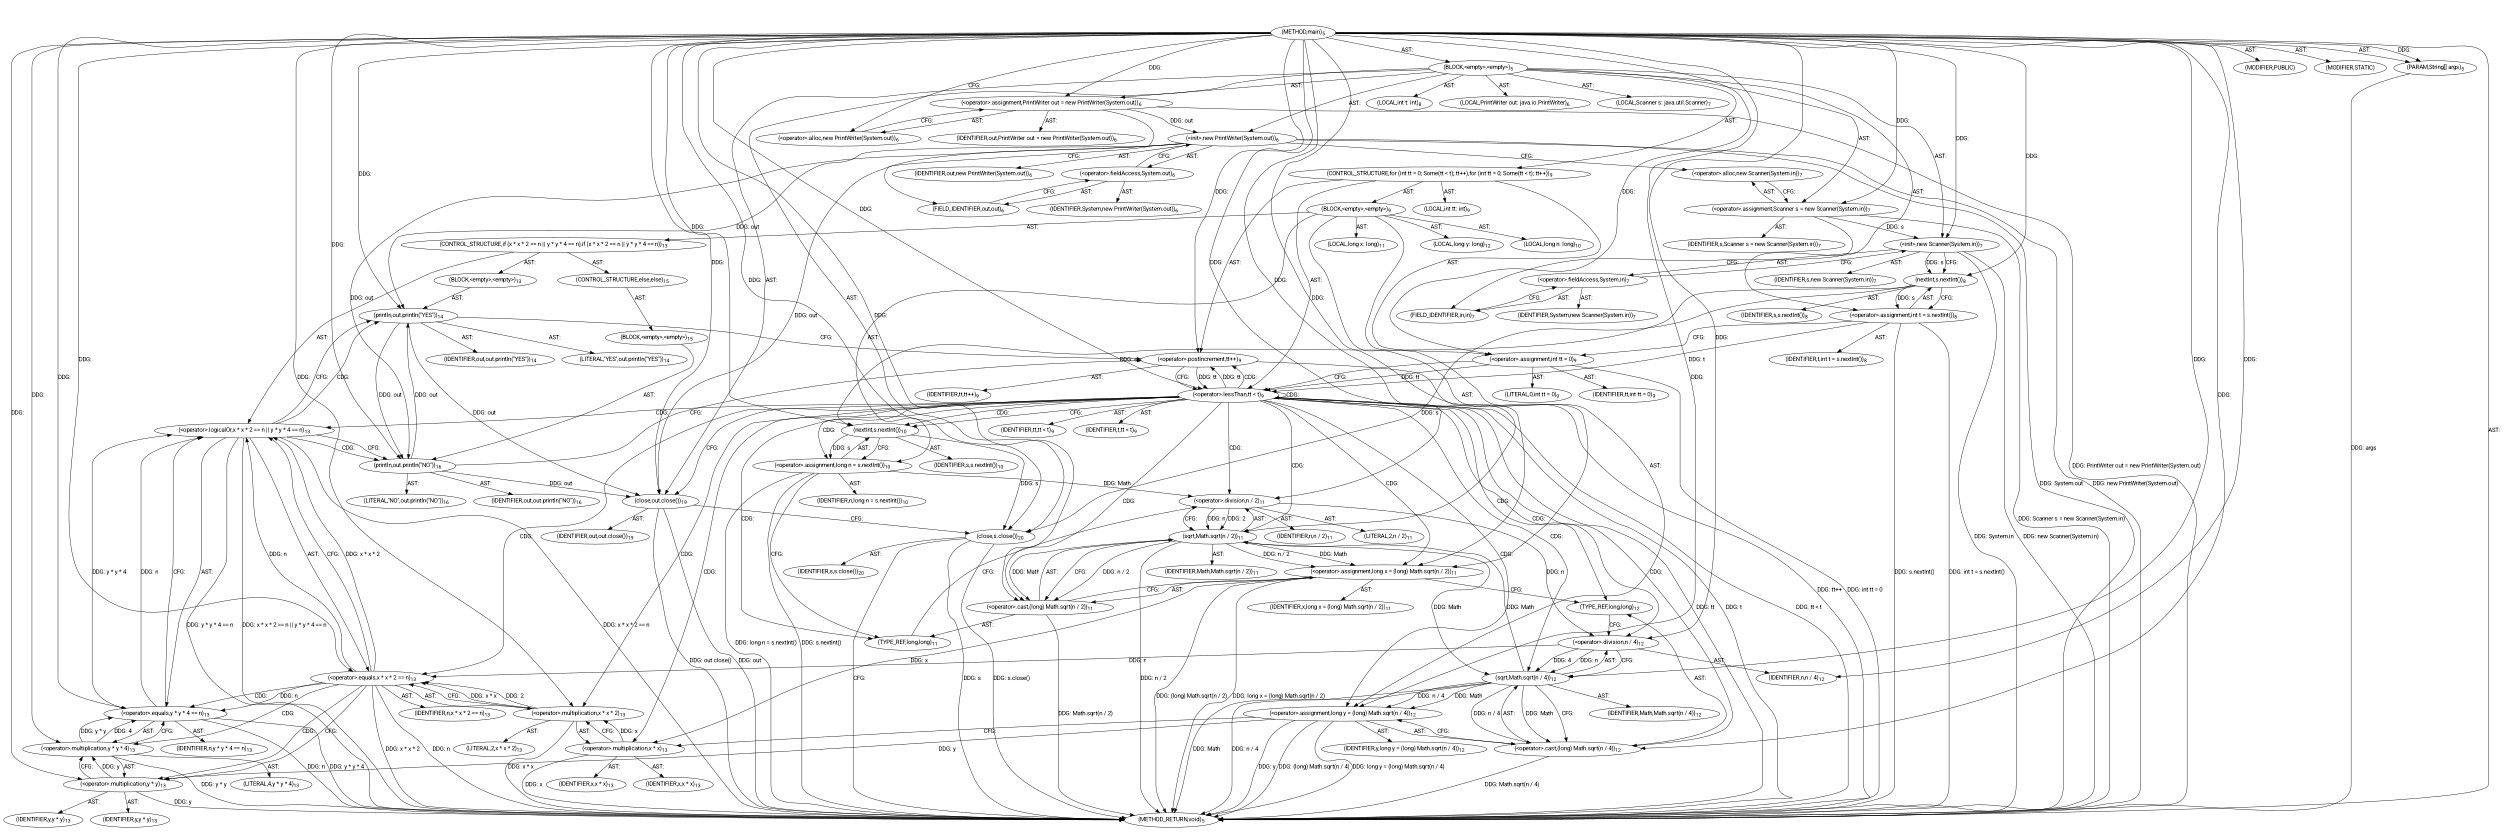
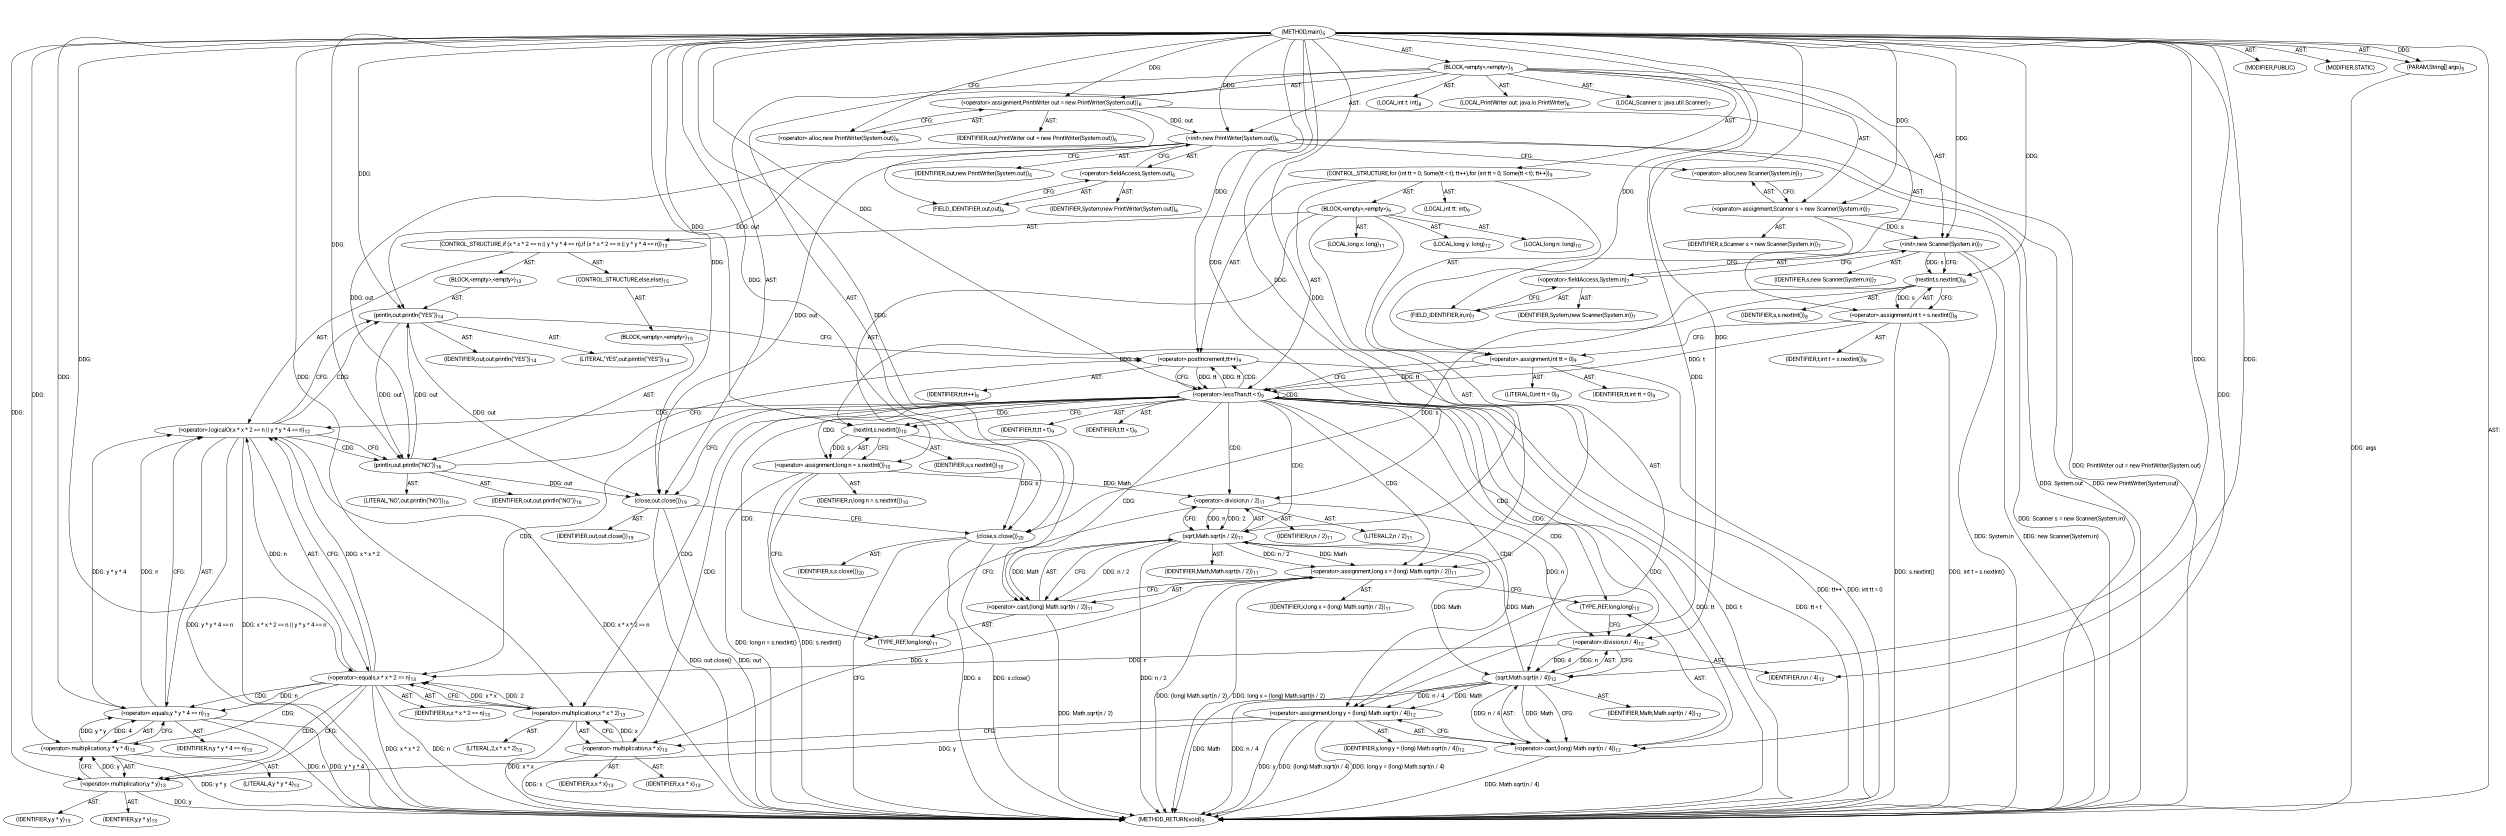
edge "(METHOD,main)" -> "(<init>,new PrintWriter(System.out))": added, label "DDG:"
node "(<operator>.logicalOr,x * x * 2 == n || y * y * 4 == n)": text "13" -> "12"
